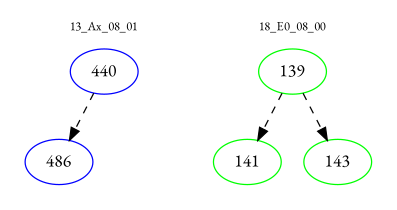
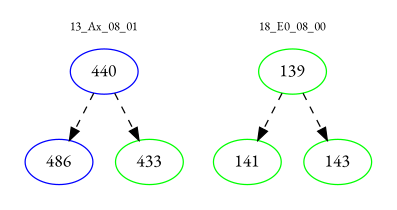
node "433": added
